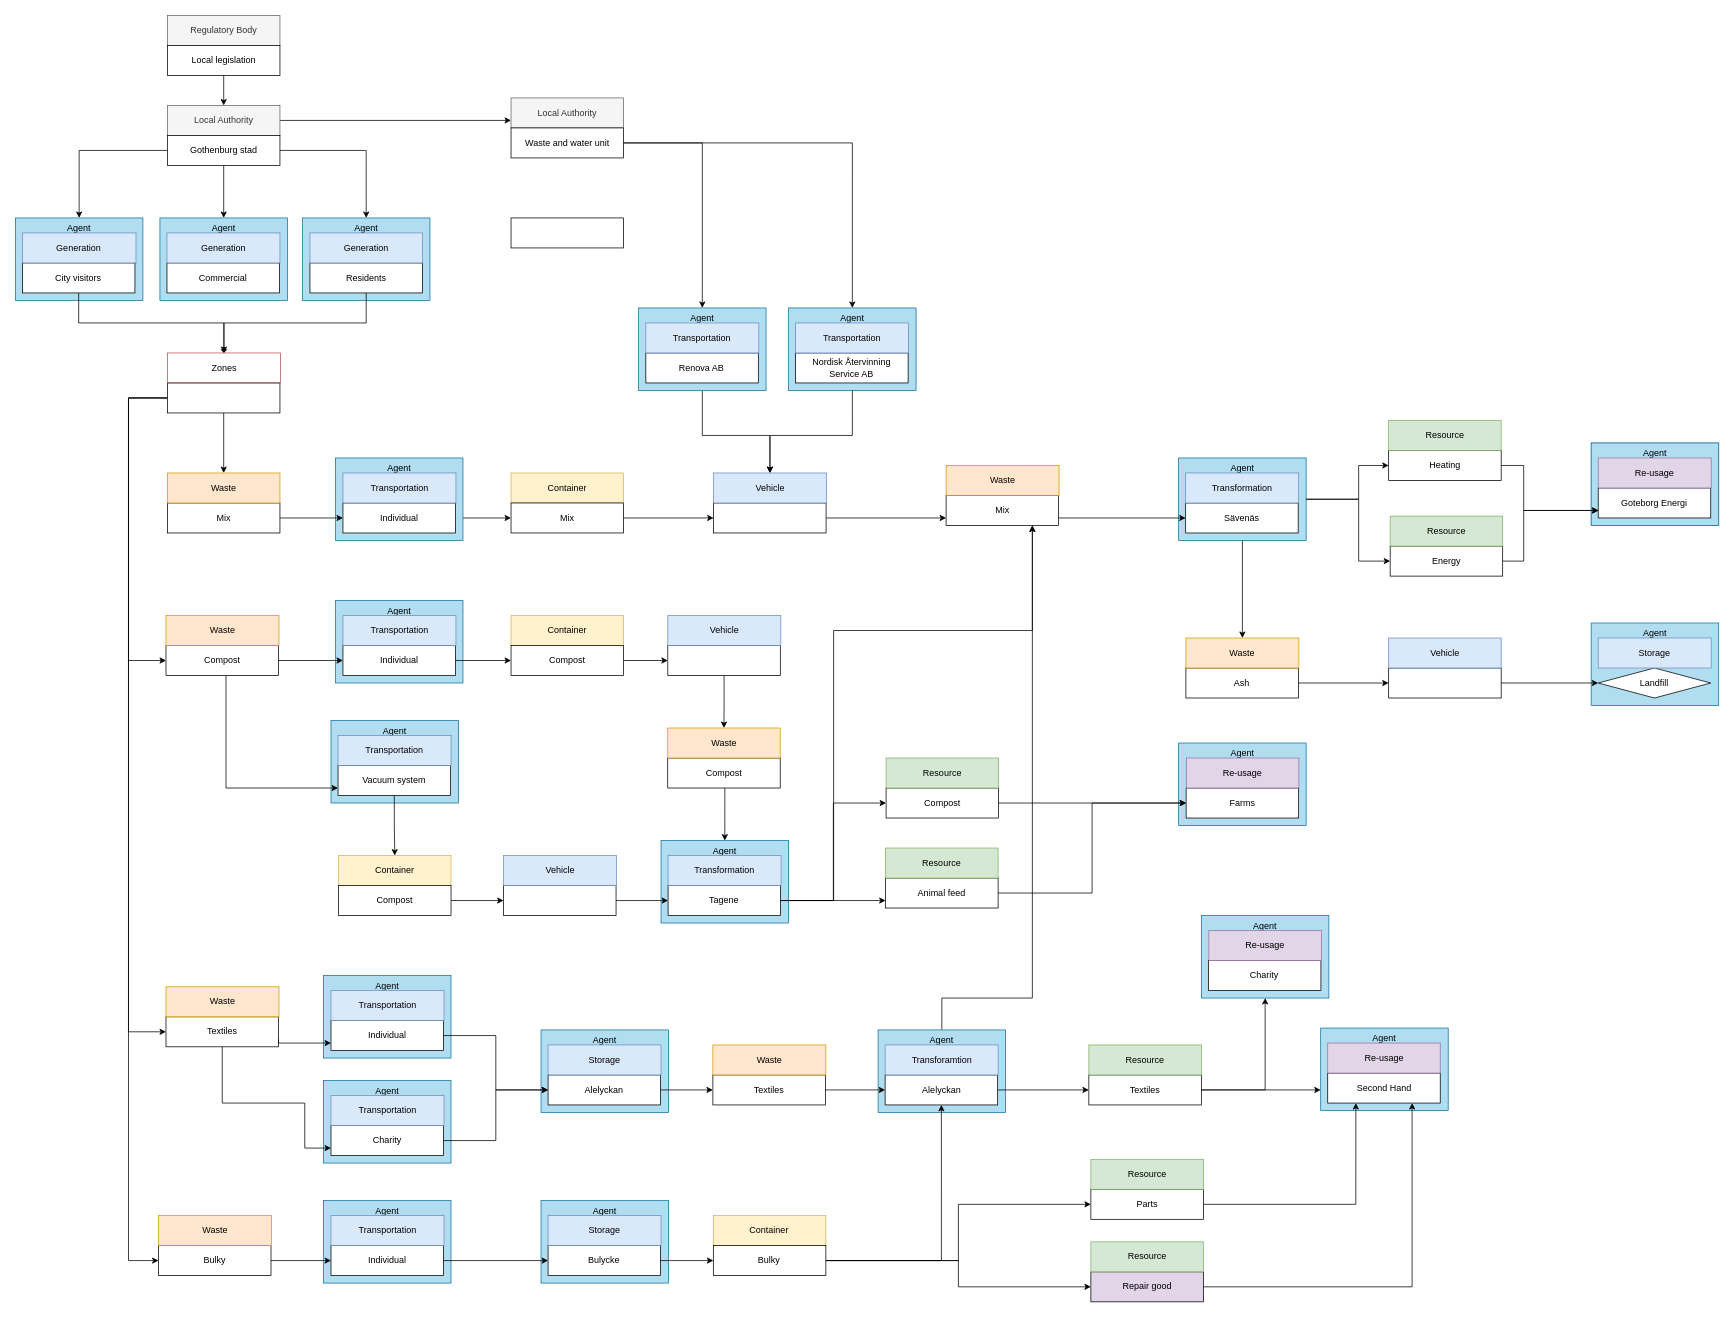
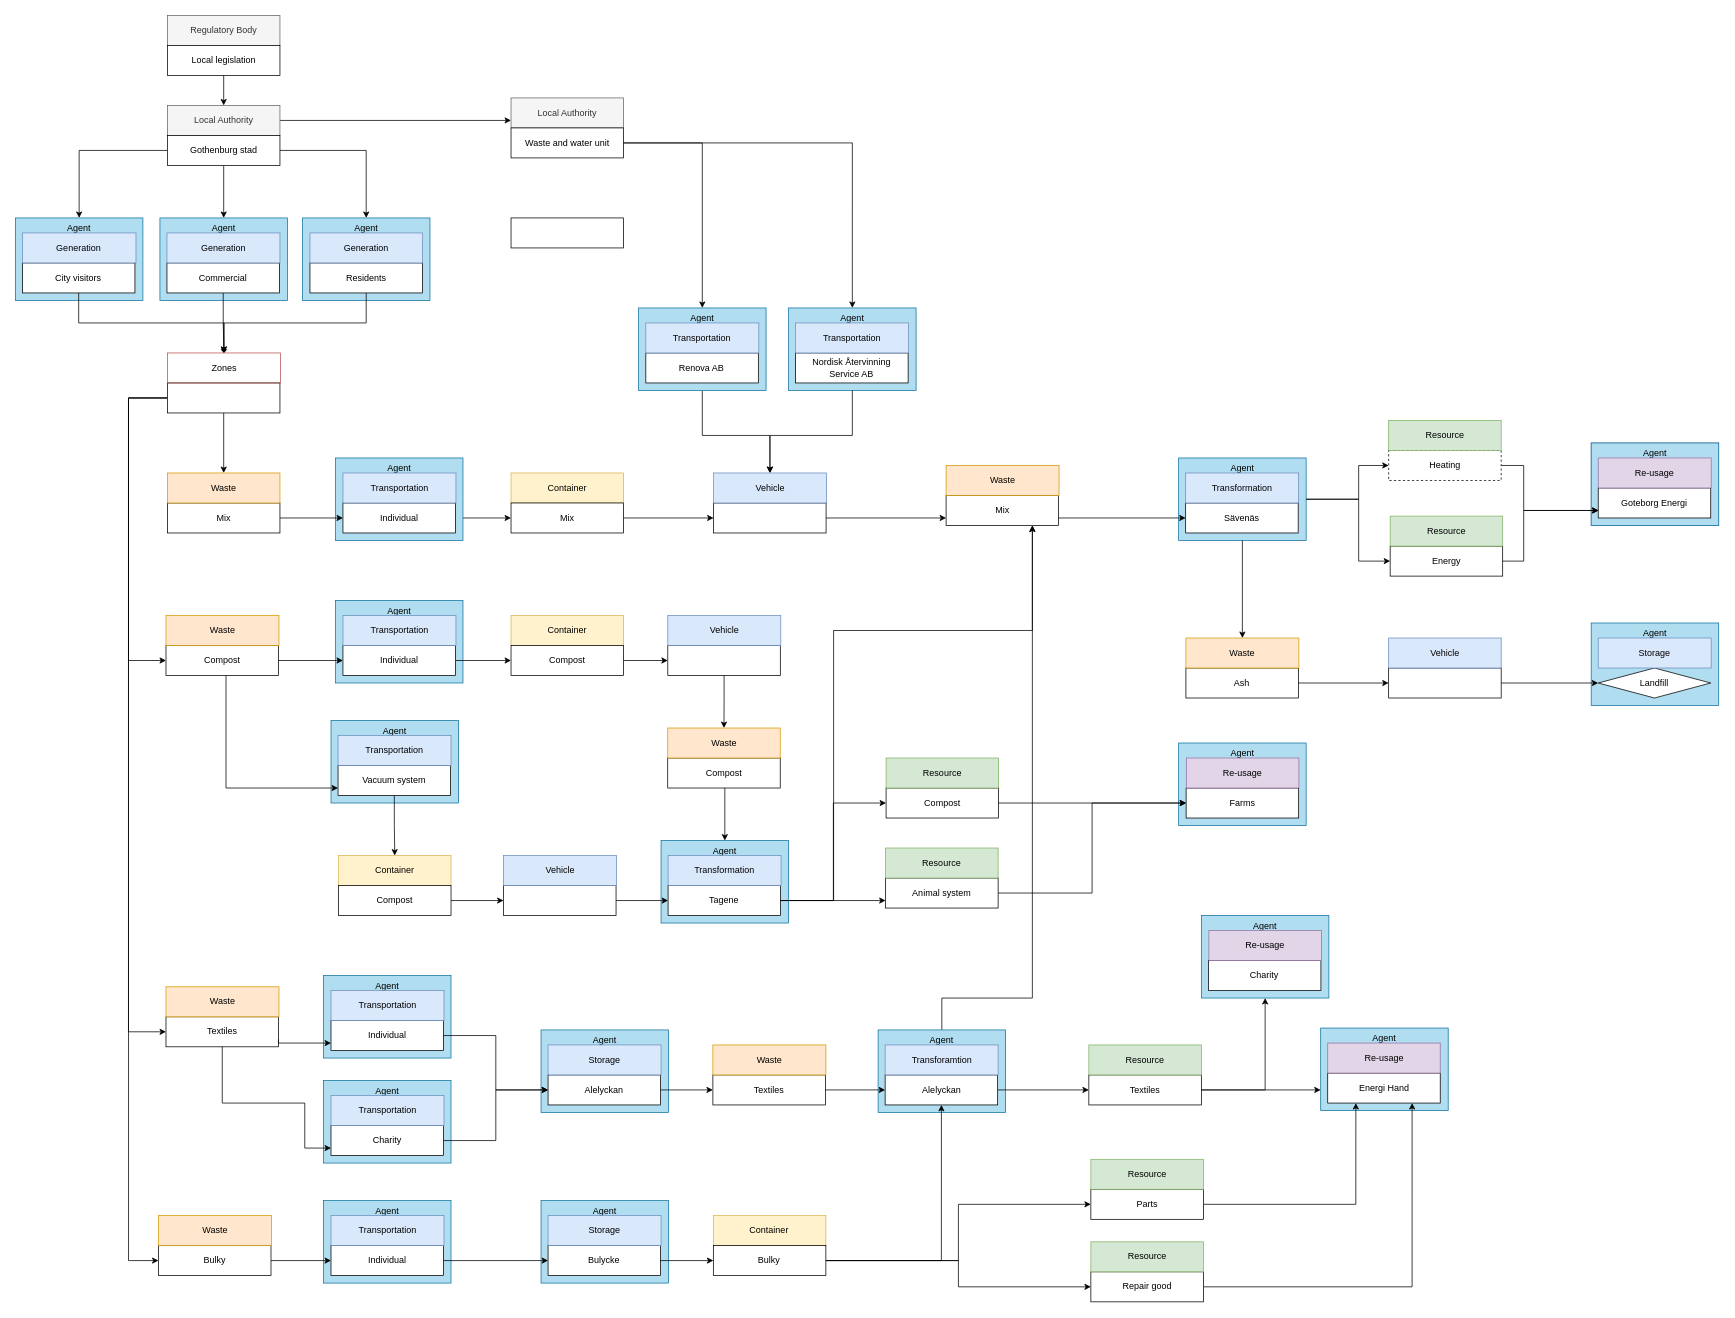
edge "Commercial" -> "Zones": added
node "Heating": style solid -> dashed
node "Animal feed": label "Animal feed" -> "Animal system"
node "Second Hand": label "Second Hand" -> "Energi Hand"
node "Repair good": fillcolor #e1d5e7 -> #ffffff
